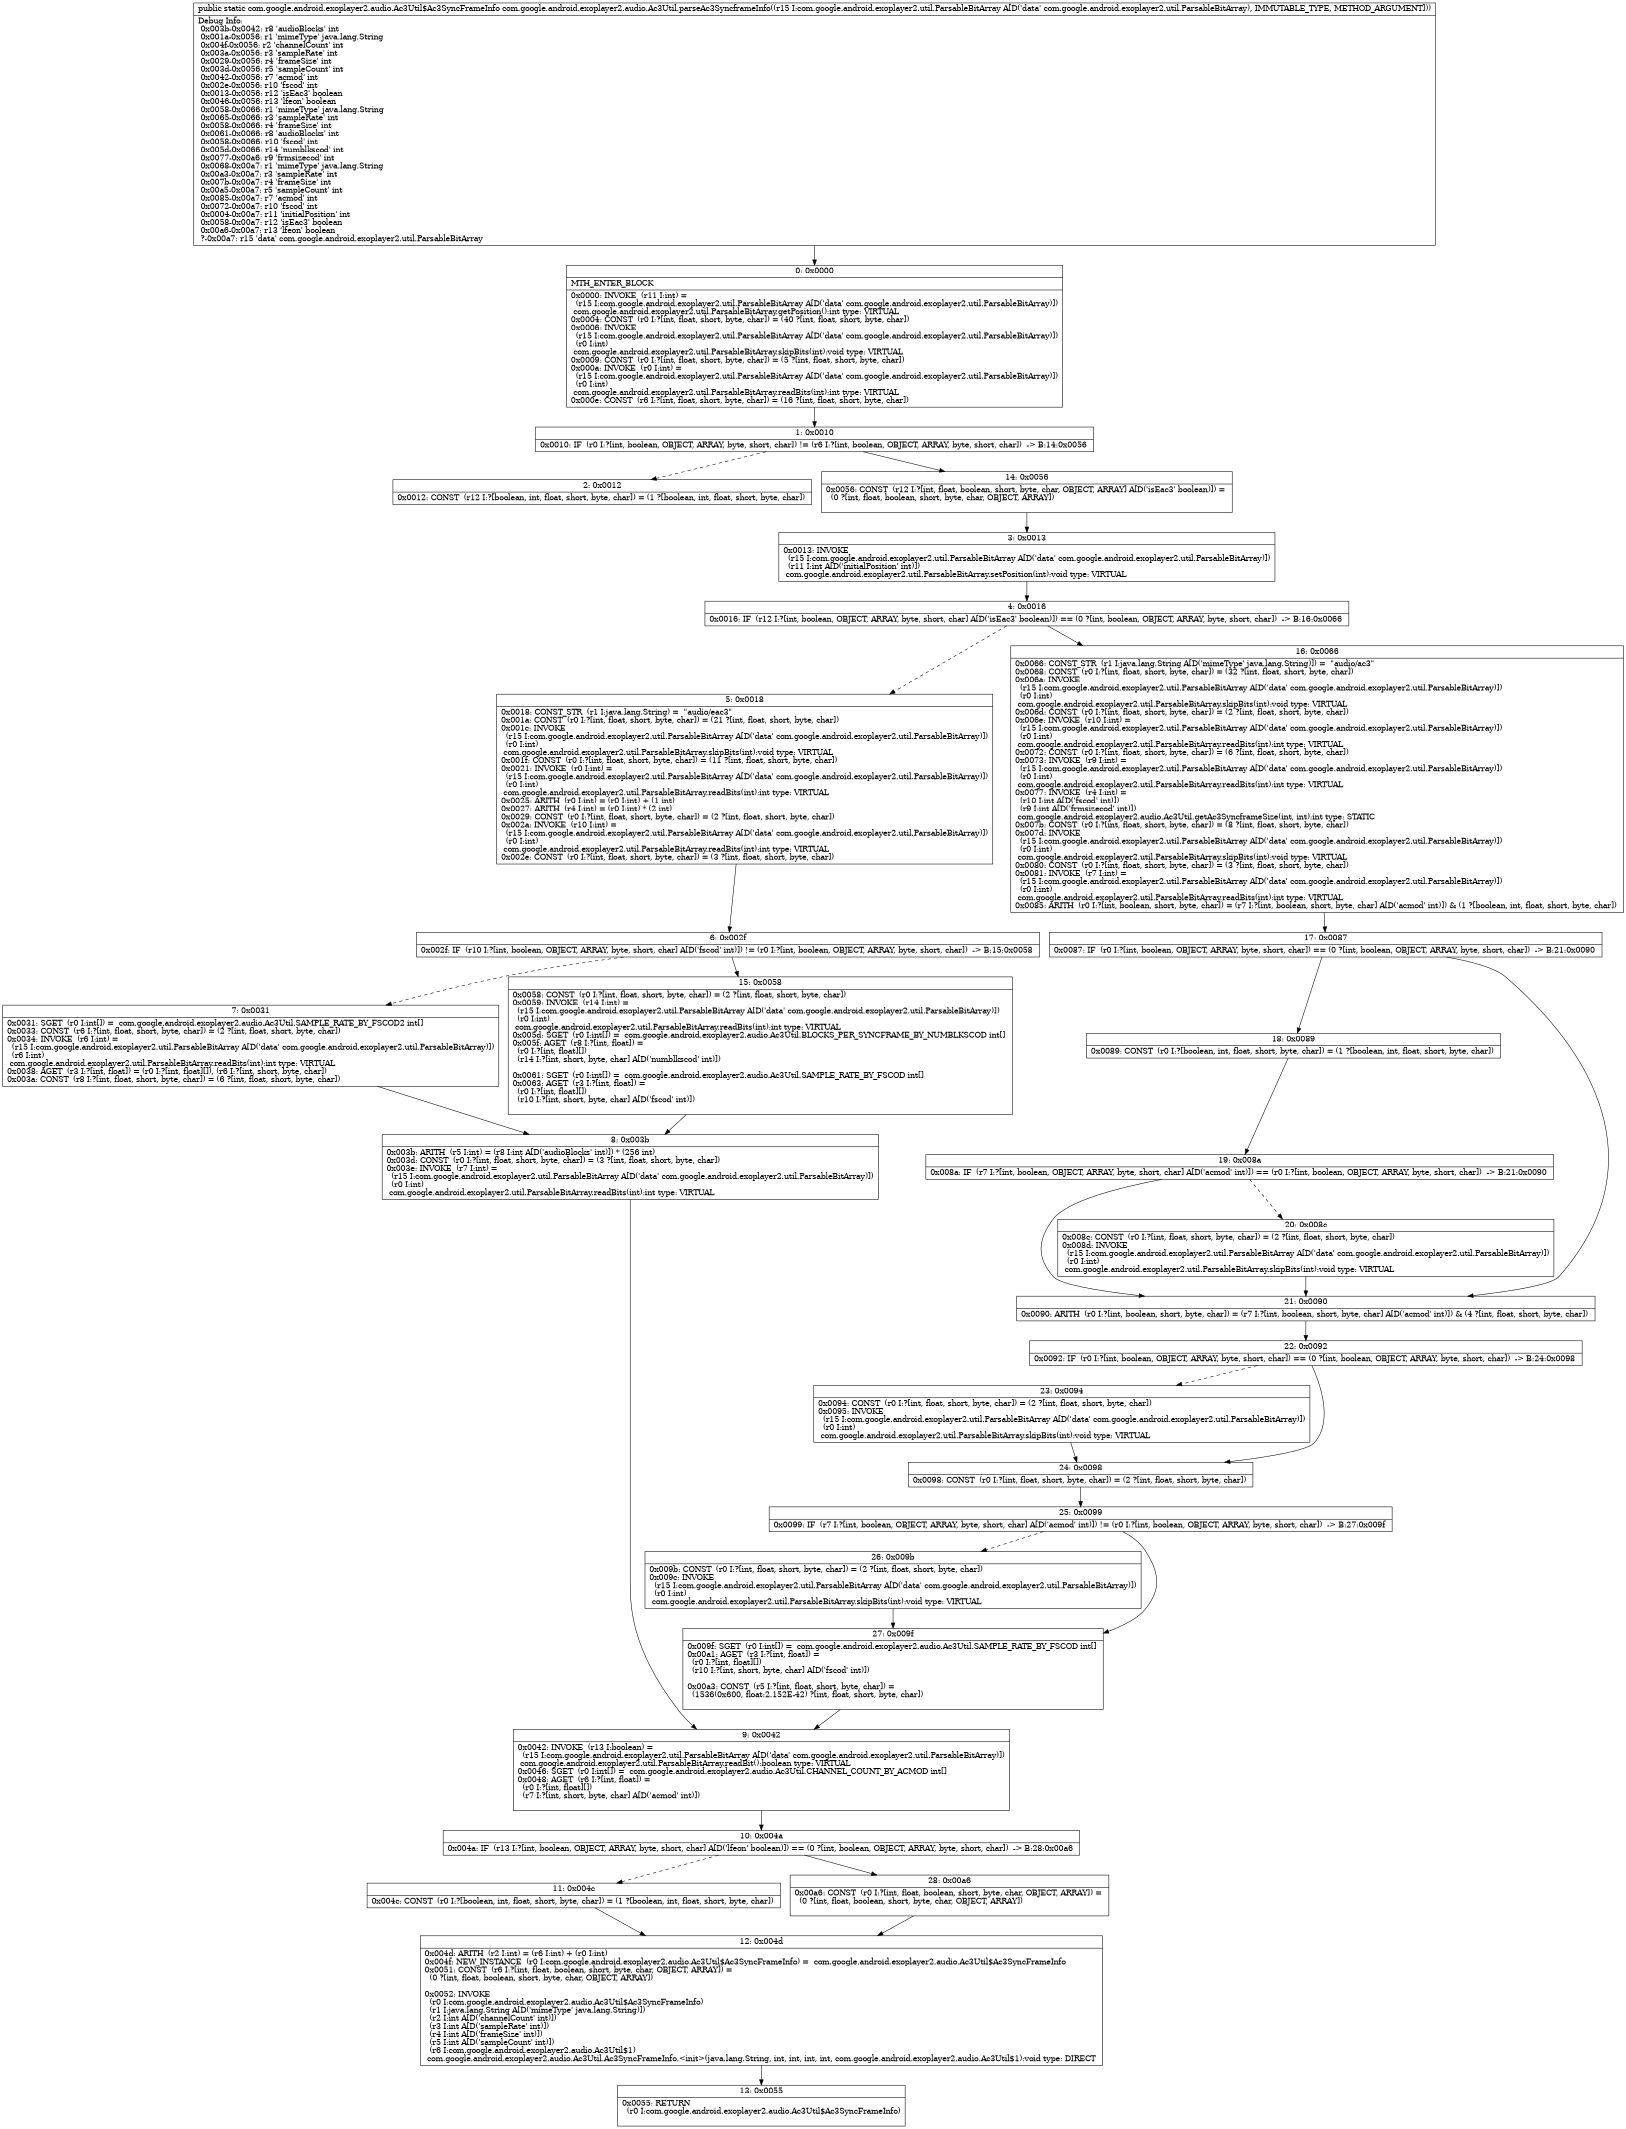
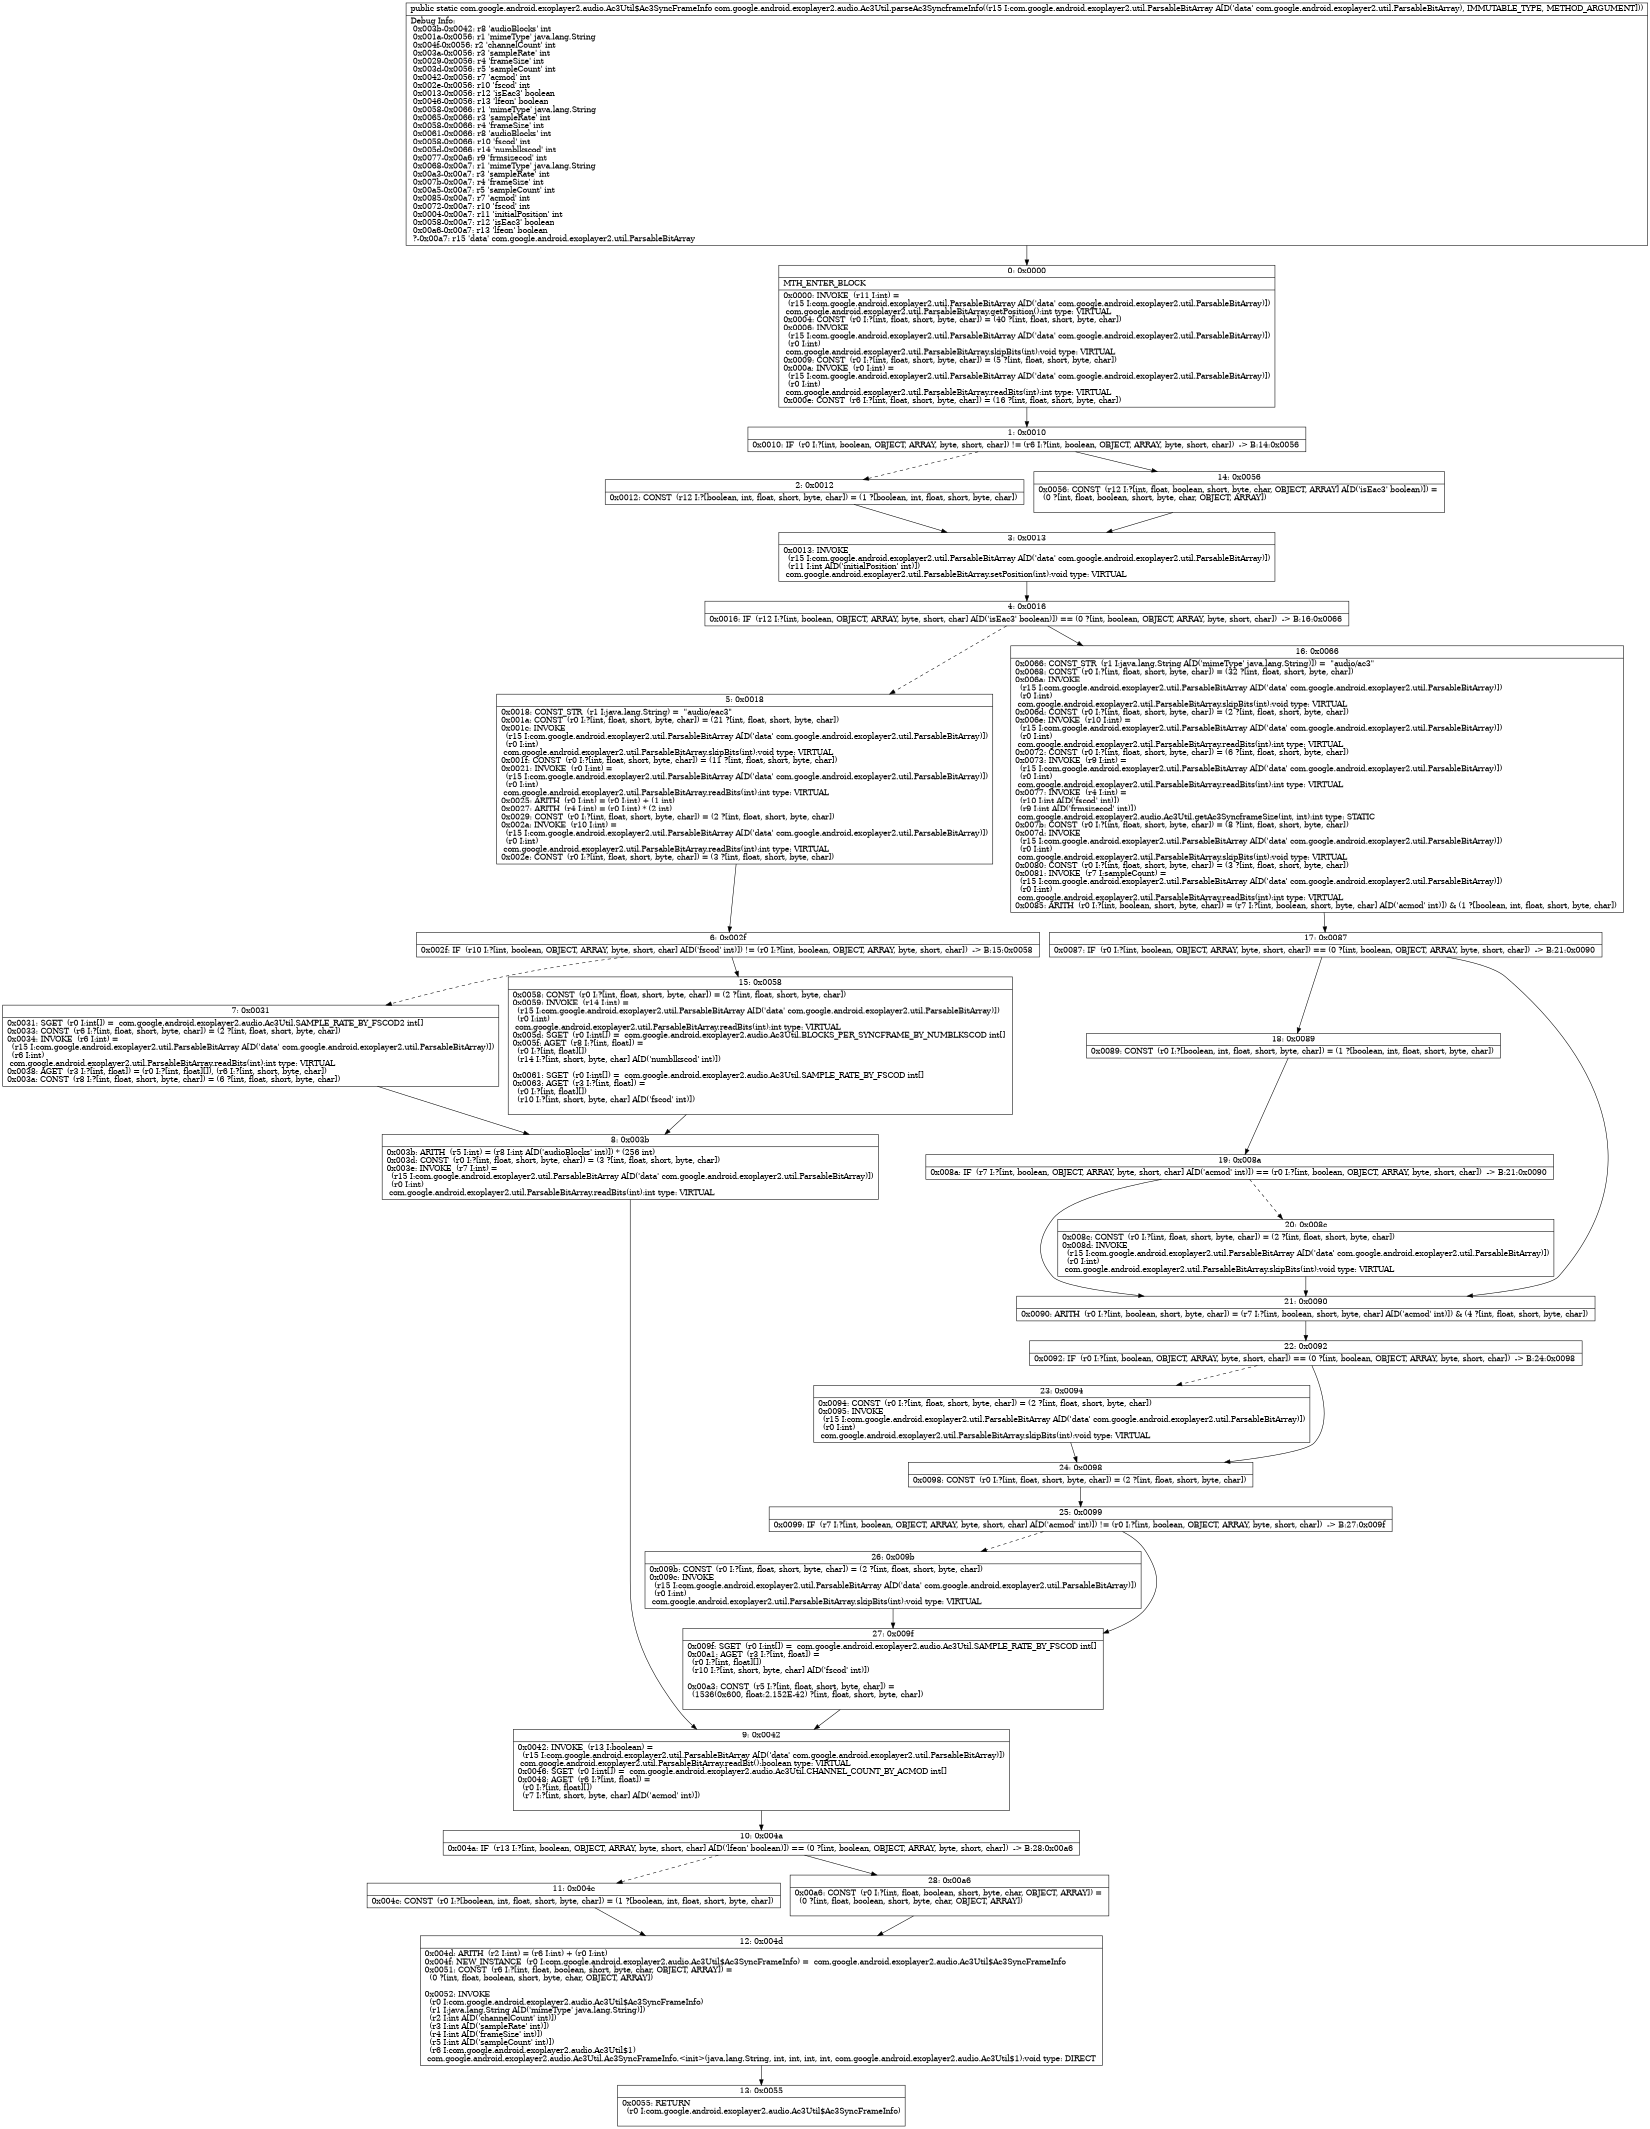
edge "2: 0x0012" -> "3: 0x0013": added
node "16: 0x0066": text "0x0081: INVOKE  (r7 I:int) =" -> "0x0081: INVOKE  (r7 I:sampleCount) ="
